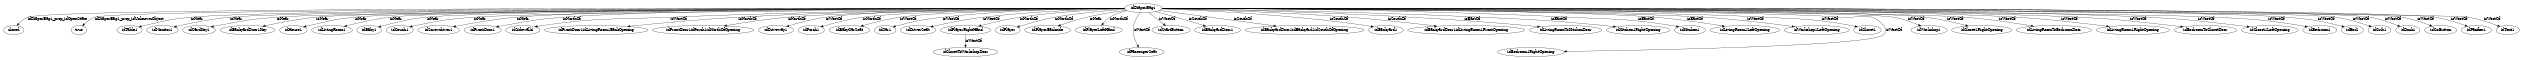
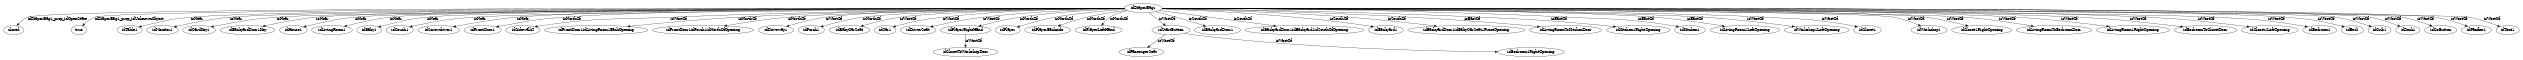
edge "idDiaperBag1" -> "idBedroom1RightOpening": now "idStartButton" -> "idBedroom1RightOpening"
edge "idDiaperBag1" -> "idPlayerBackside": label "isNear" -> "isNorthOf"
edge "idDiaperBag1" -> "idPassengerSeat": now "idStartButton" -> "idPassengerSeat"
node "idSidewalk1": label "idSidewalk1" -> "idSidewalk4"
node "idBackyardDoor1idLivingRoom1FrontOpening": label "idBackyardDoor1idLivingRoom1FrontOpening" -> "idBackyardDoor1idBabyCarSeat1FrontOpening"
